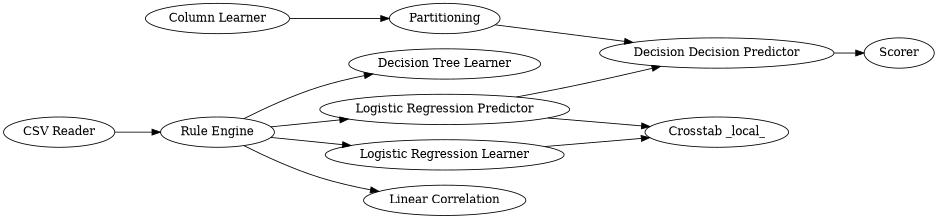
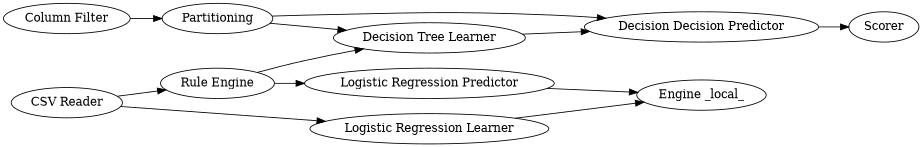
node "Column Learner": label "Column Learner" -> "Column Filter"
edge "Partitioning" -> "Decision Tree Learner": added
edge "Logistic Regression Predictor" -> "Decision Decision Predictor": now "Decision Tree Learner" -> "Decision Decision Predictor"
node "Crosstab _local_": label "Crosstab _local_" -> "Engine _local_"
edge "Rule Engine" -> "Logistic Regression Learner": now "CSV Reader" -> "Logistic Regression Learner"
node "Linear Correlation": removed
